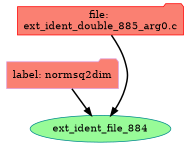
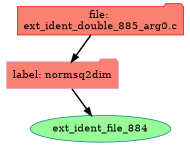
edge "file: ext_ident_double_885_arg0.c" -> "ext_ident_file_884": now "file: ext_ident_double_885_arg0.c" -> "label: normsq2dim"
